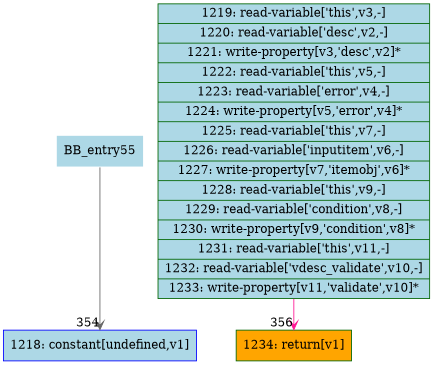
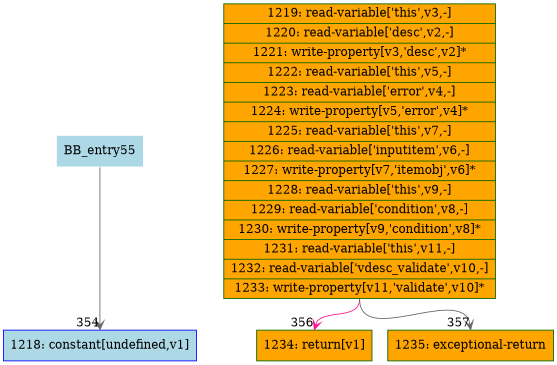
node "1219: read-variable['this',v3,-]": fillcolor lightblue -> orange
node "1235: exceptional-return": added
